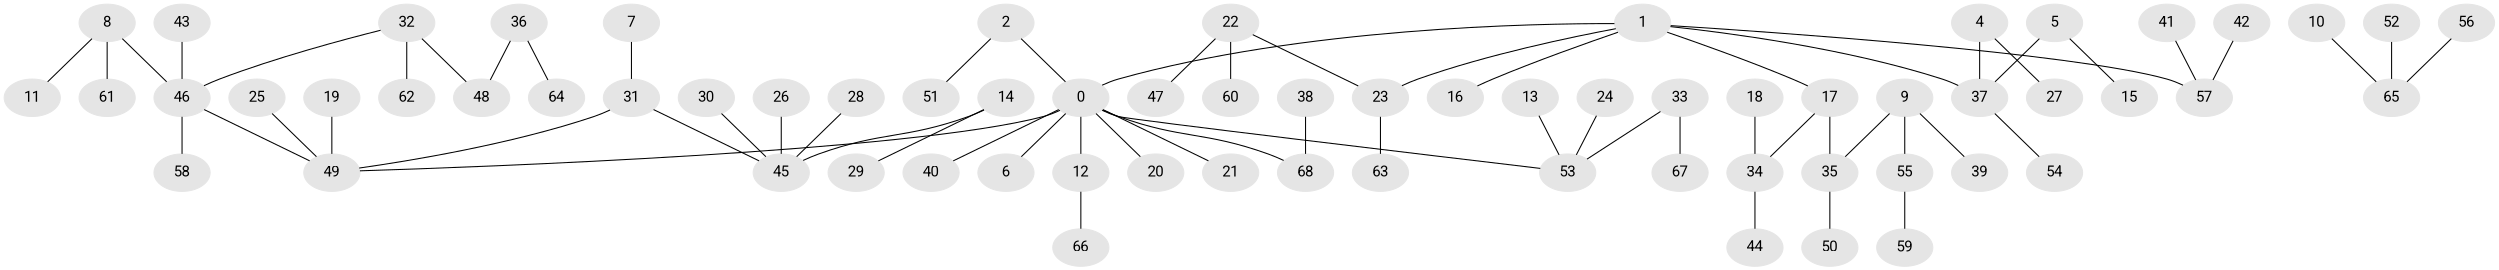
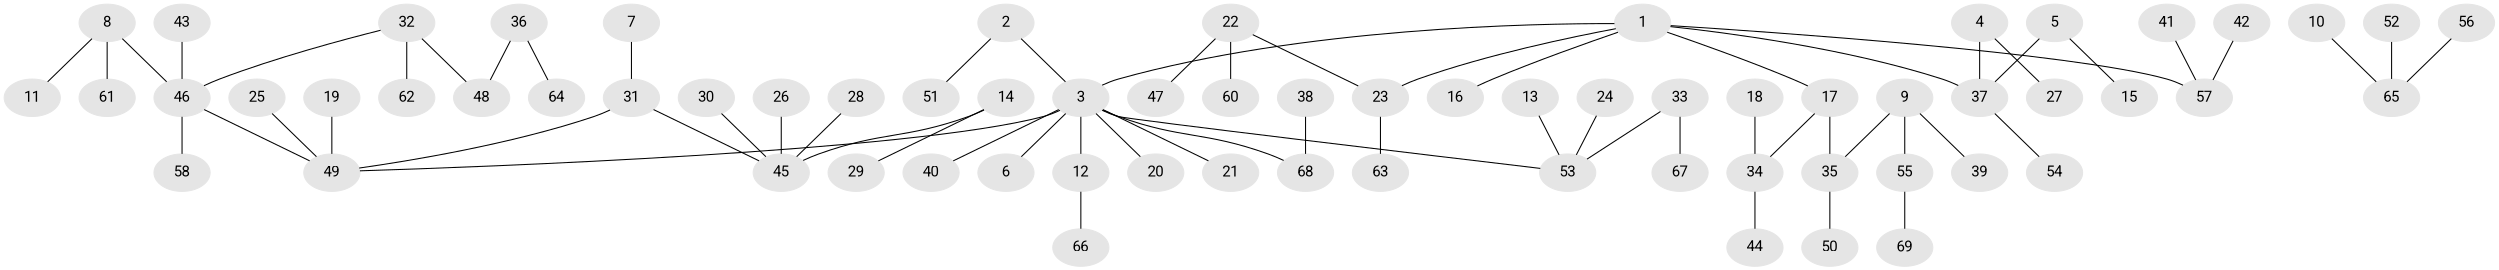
node "0": label "0" -> "3"
node "59": label "59" -> "69"
